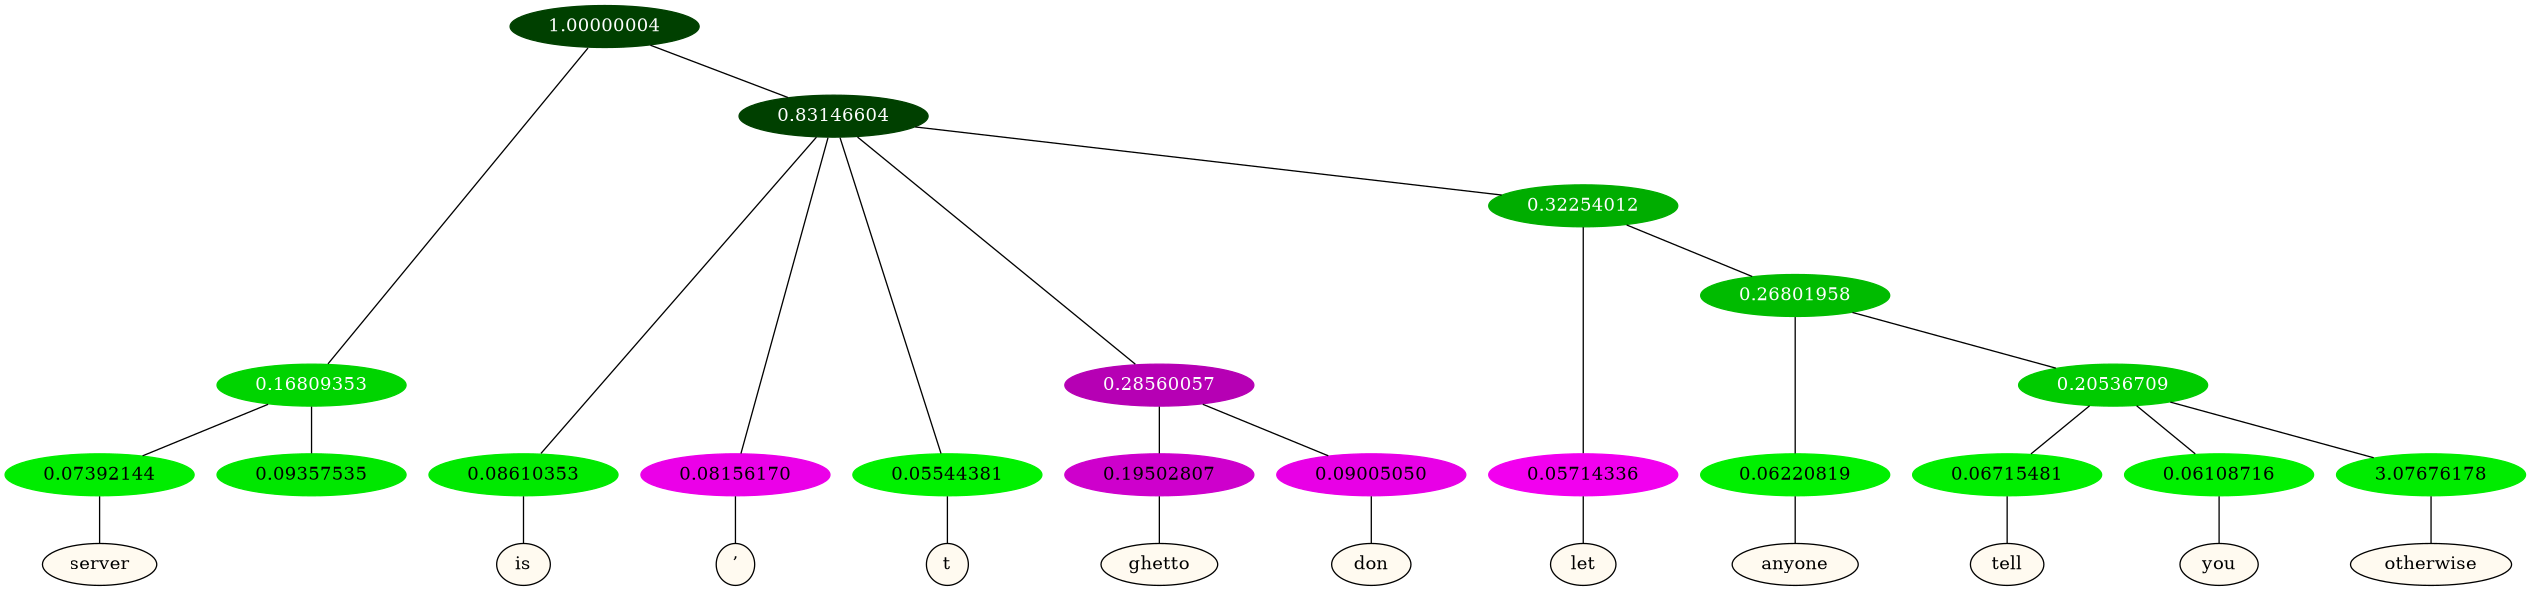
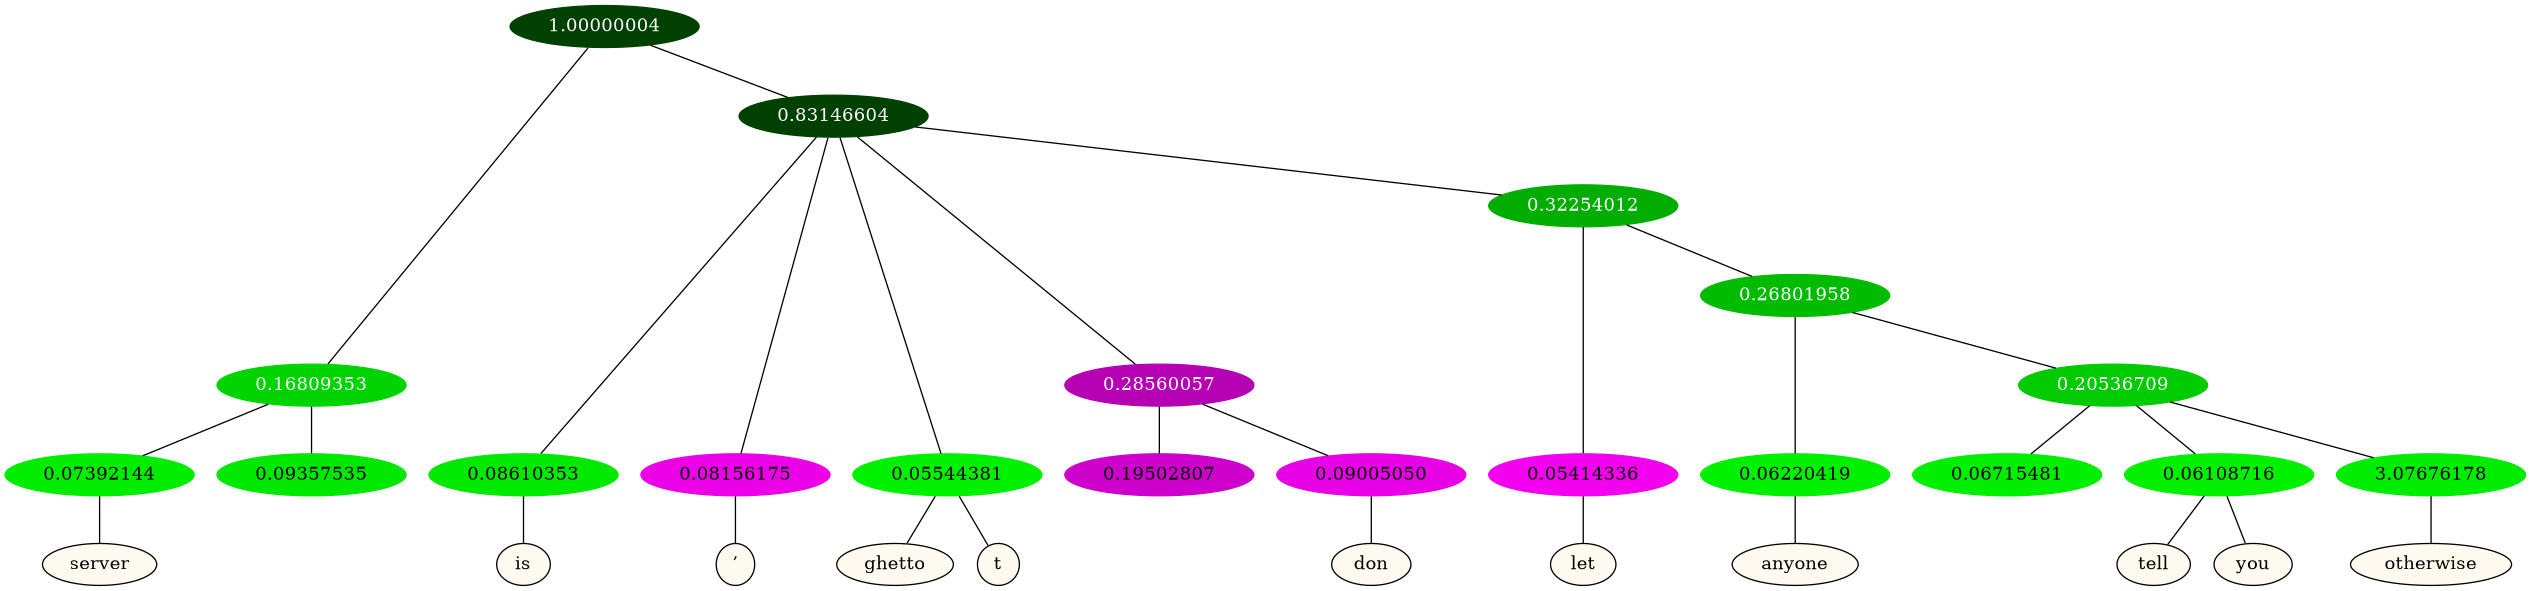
node "0.08156170": label "0.08156170" -> "0.08156175"
node "0.05714336": label "0.05714336" -> "0.05414336"
node "0.06220819": label "0.06220819" -> "0.06220419"
edge "0.19502807" -- "ghetto": now "0.05544381" -- "ghetto"
edge "0.06715481" -- "tell": now "0.06108716" -- "tell"
